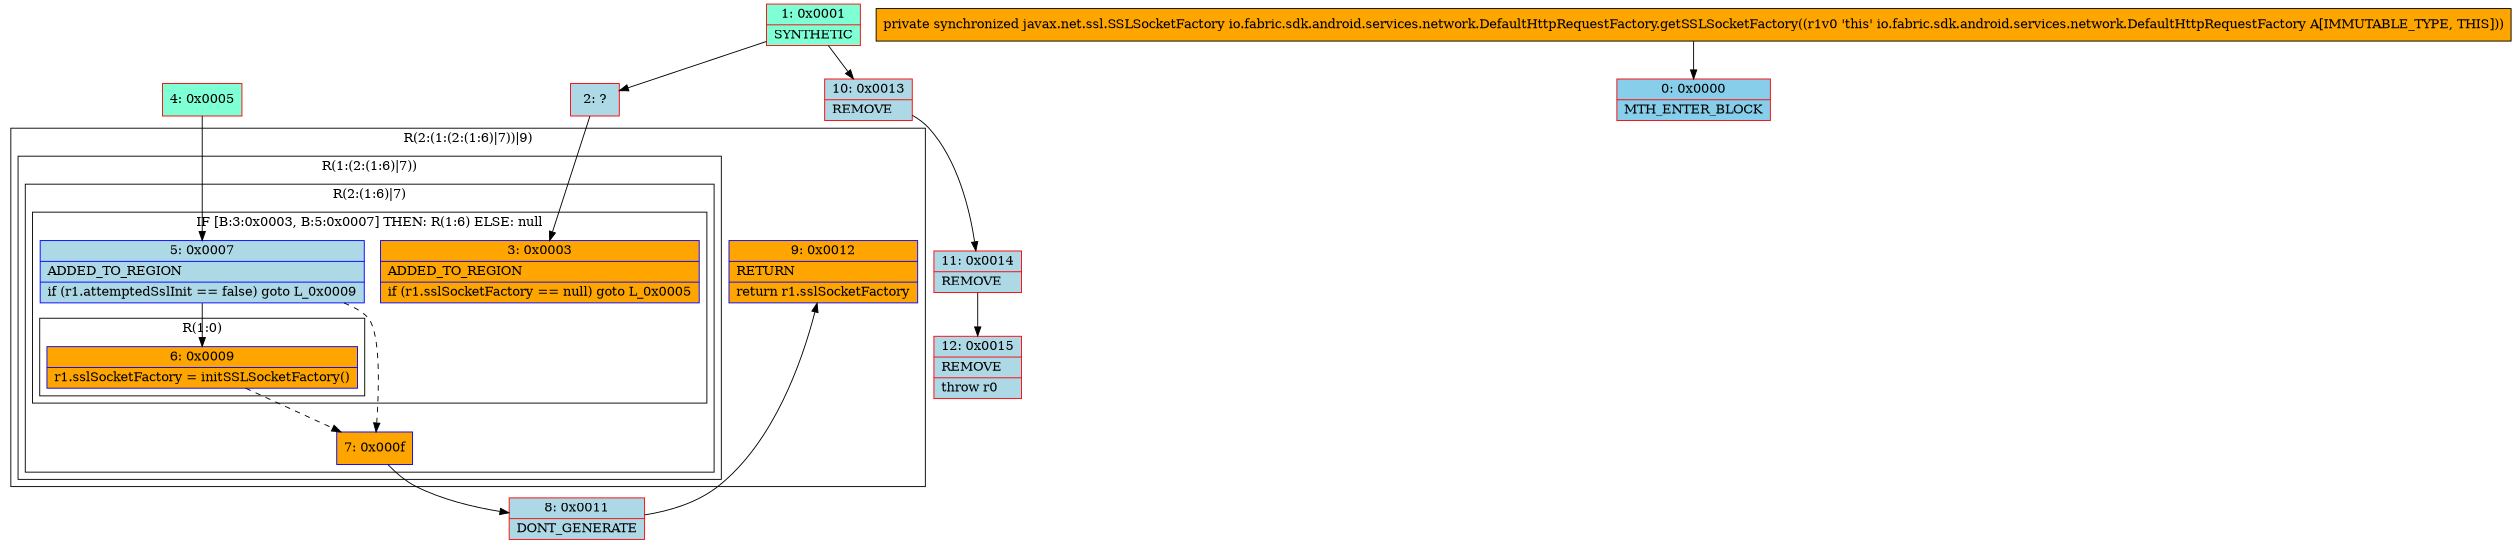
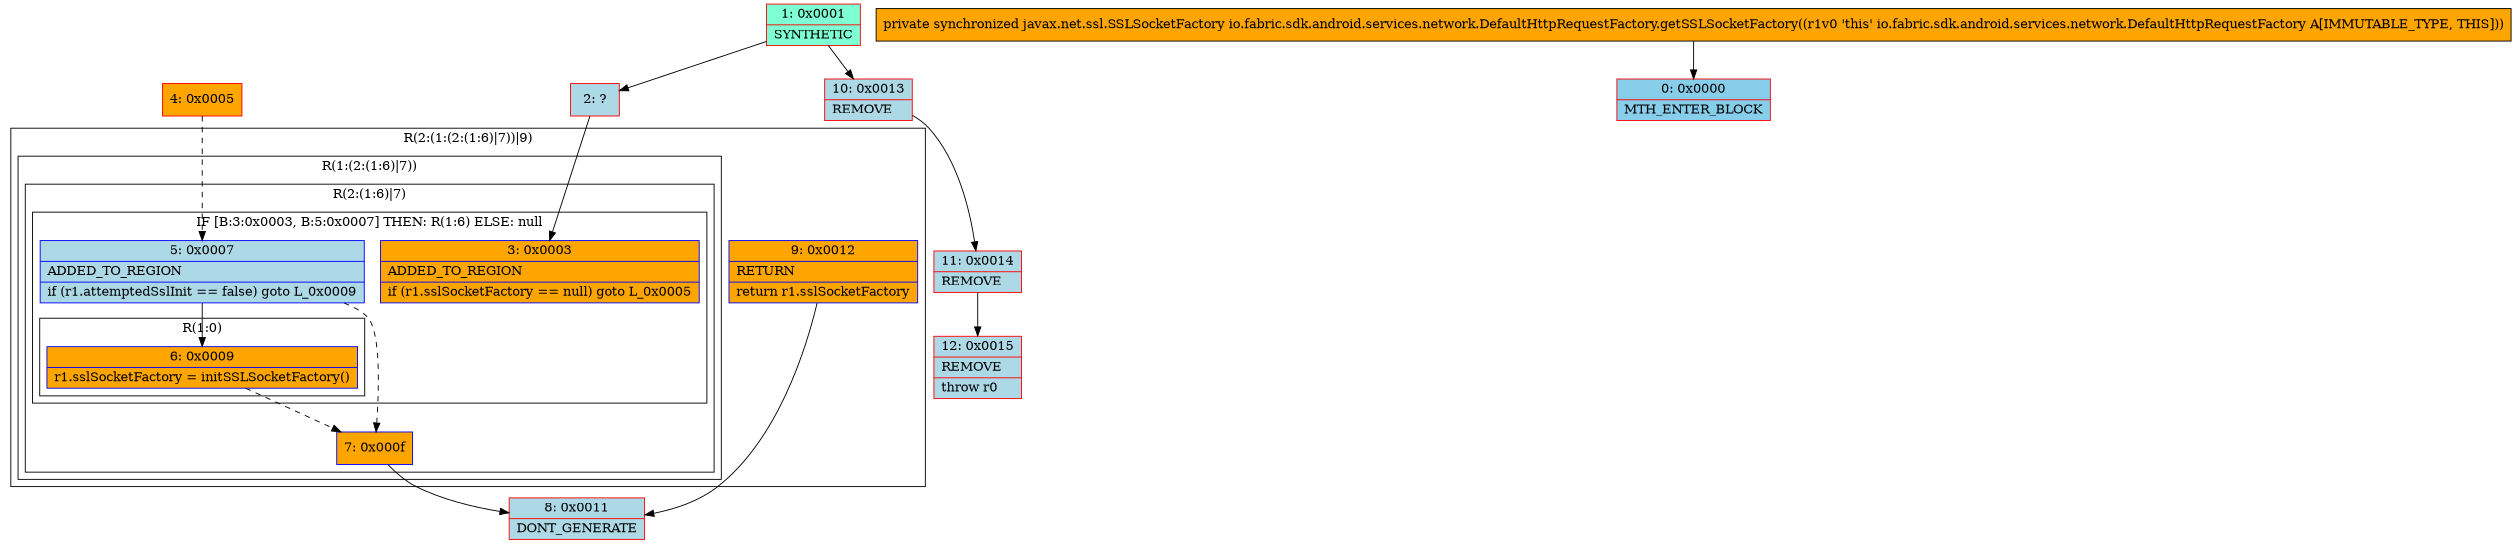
node "4: 0x0005": fillcolor aquamarine -> orange
edge "4: 0x0005" -> "5: 0x0007": style solid -> dashed
edge "8: 0x0011" -> "9: 0x0012": reversed
